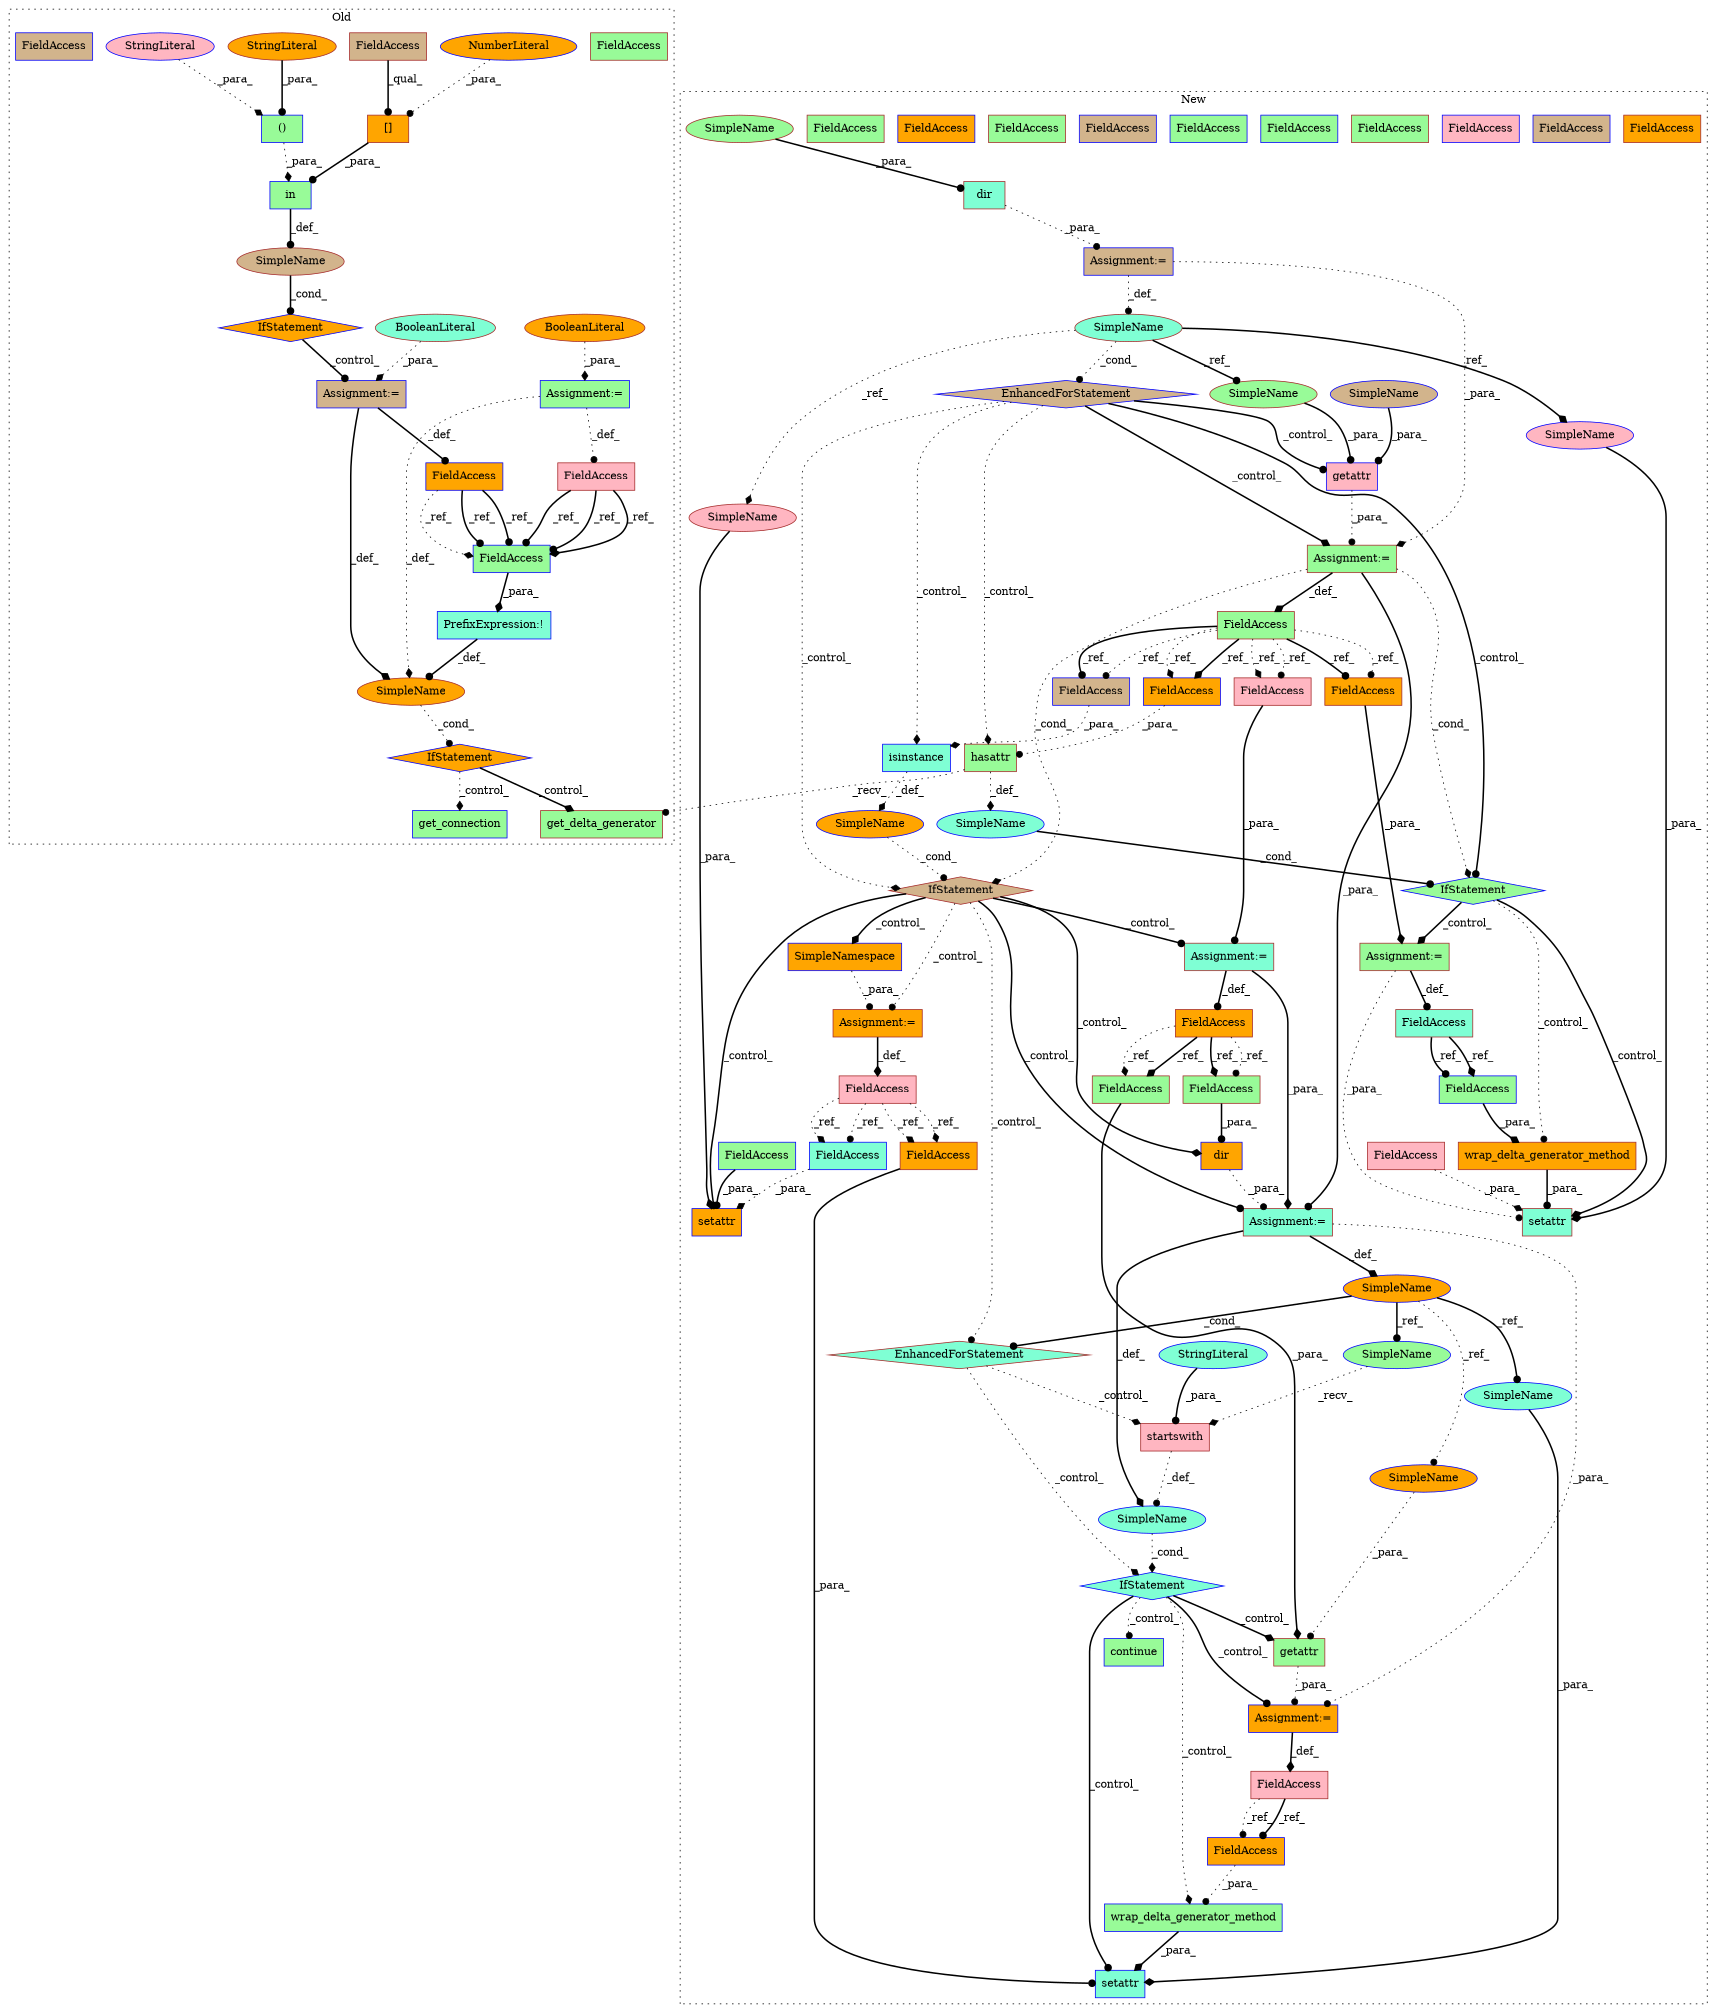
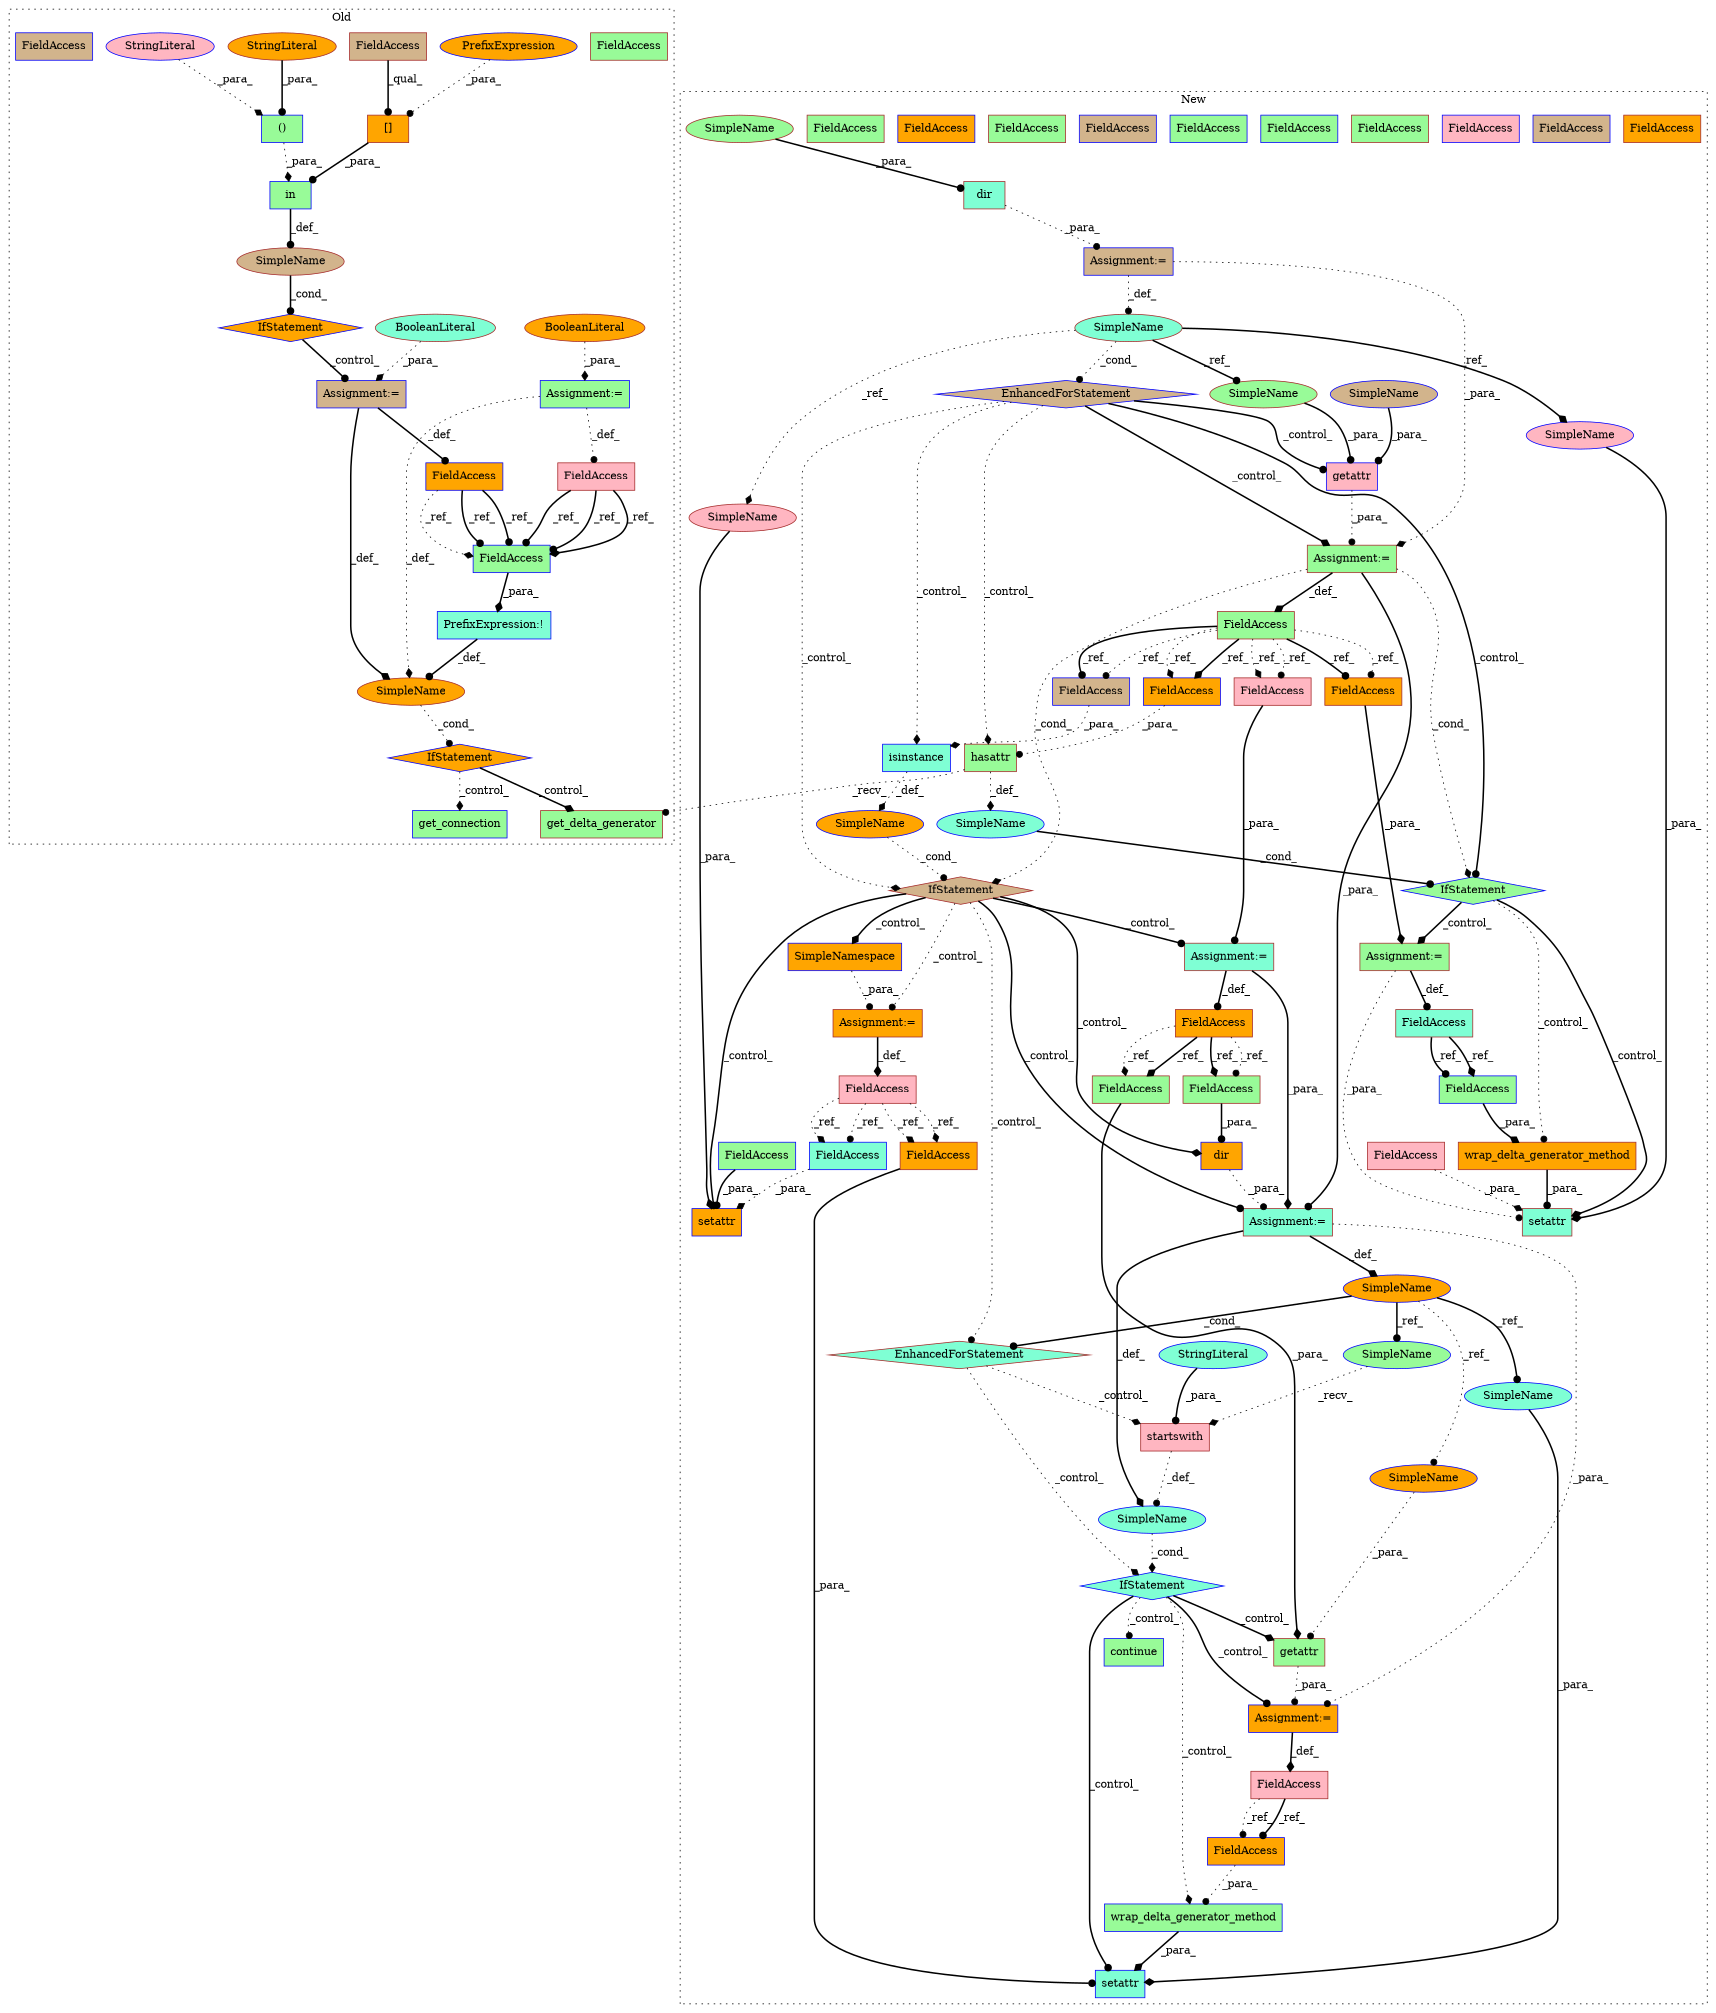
node "NumberLiteral": label "NumberLiteral" -> "PrefixExpression"
